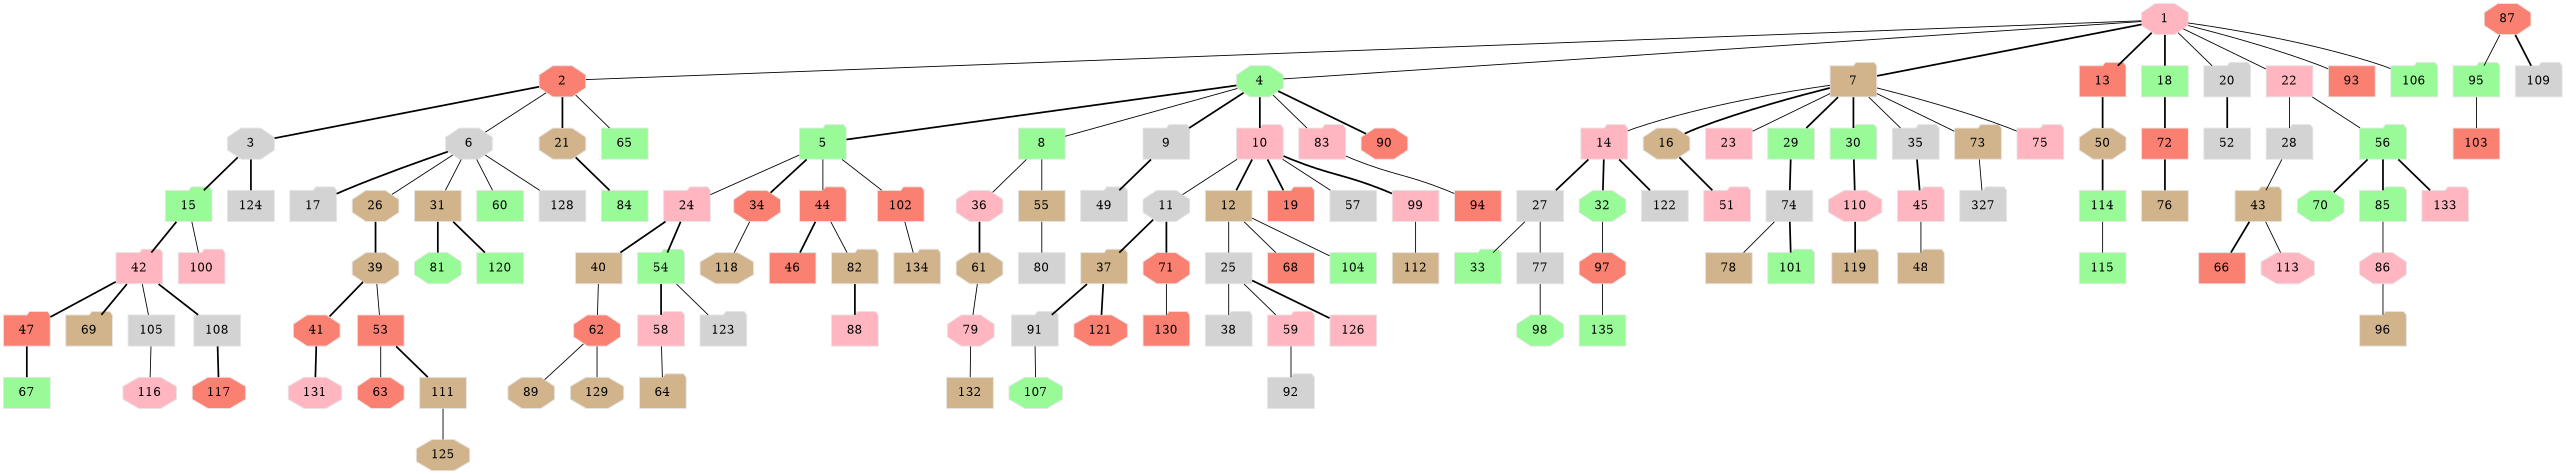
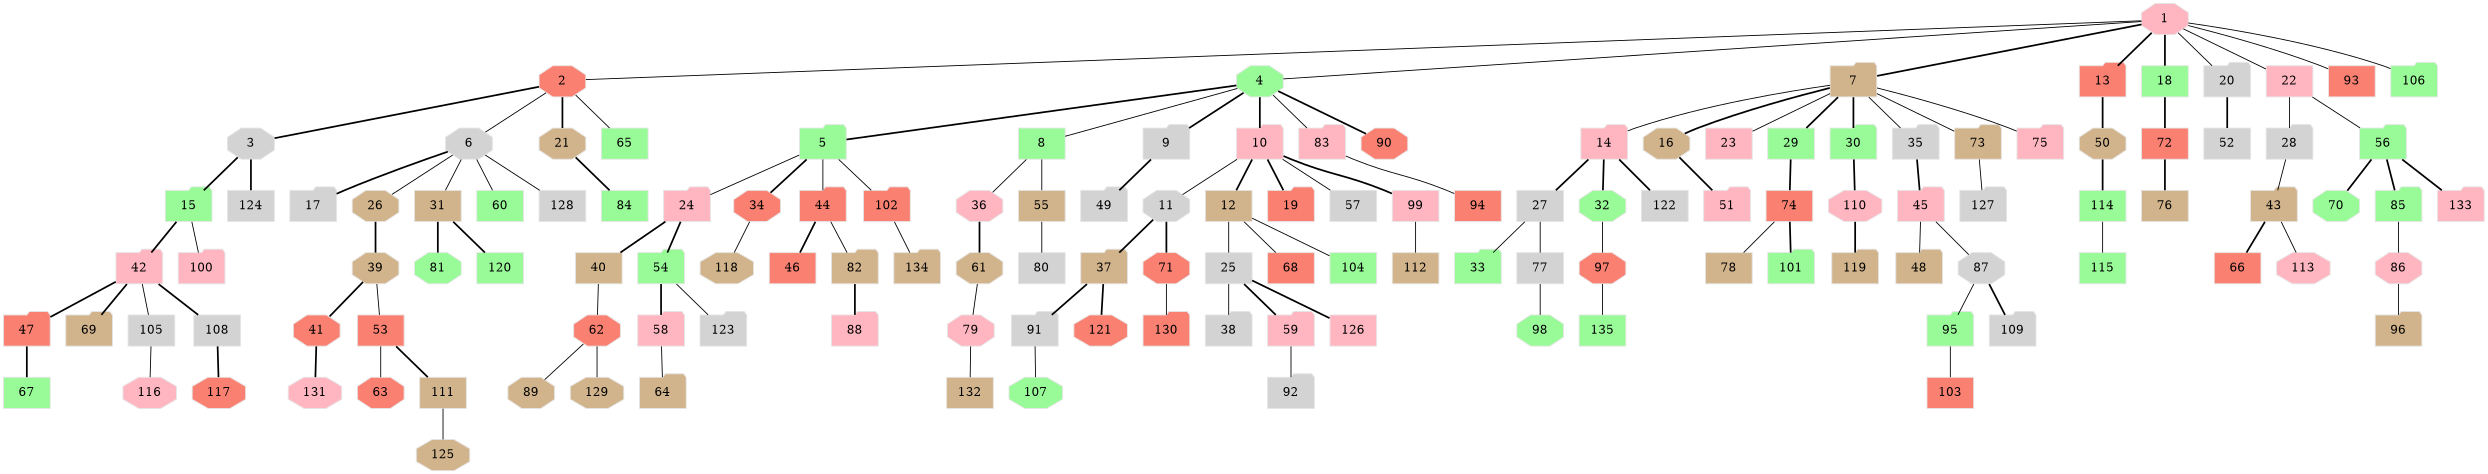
node "87": fillcolor salmon -> lightgrey
node "74": fillcolor lightgrey -> salmon
node "327": label "327" -> "127"
edge "45" -- "87": added
edge "25" -- "59": style solid -> bold
